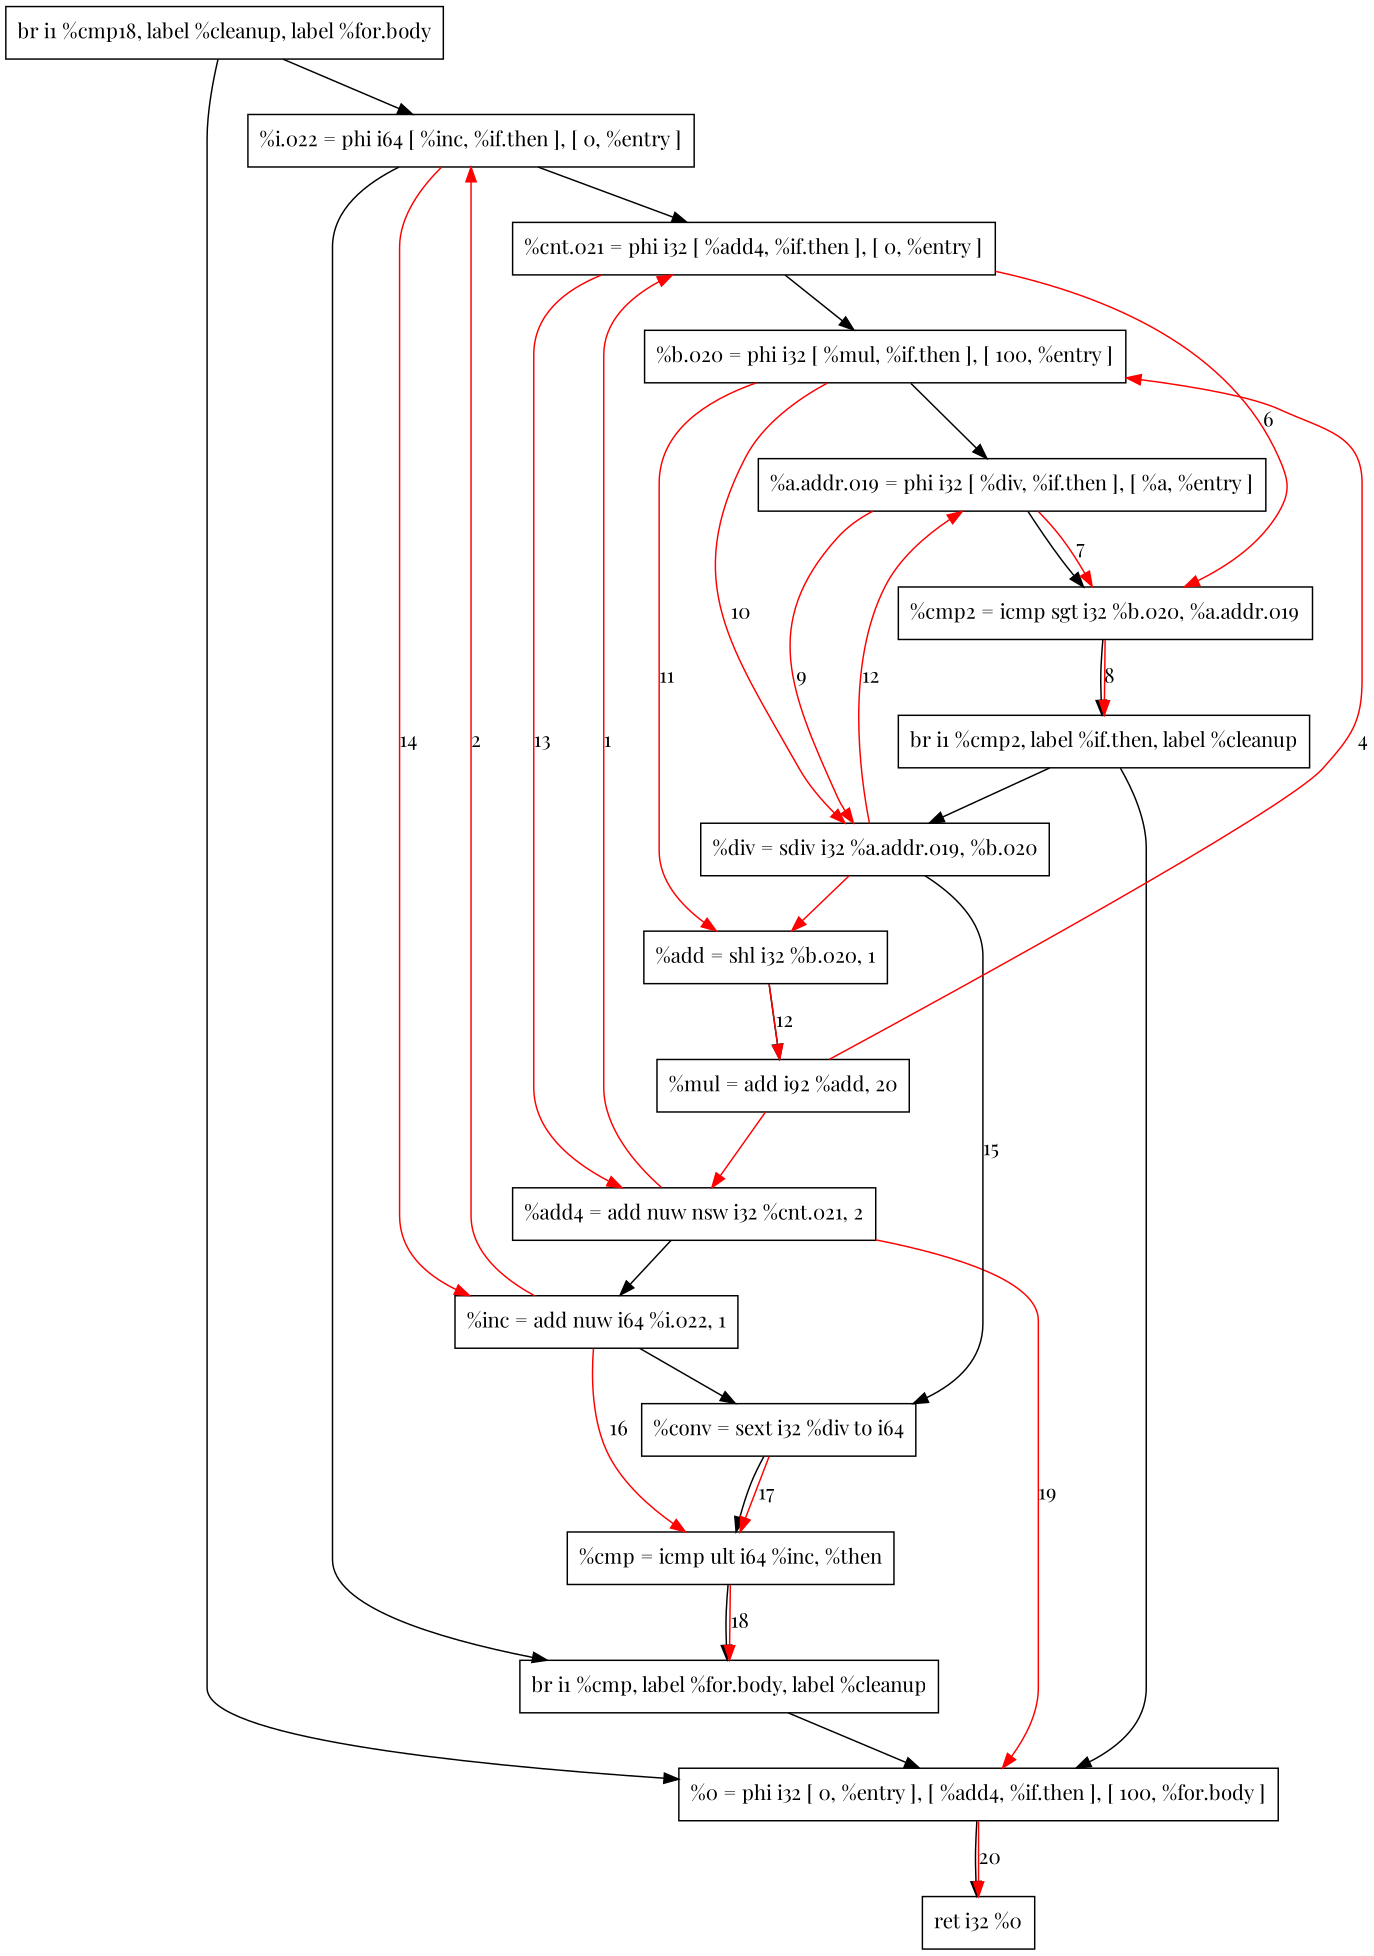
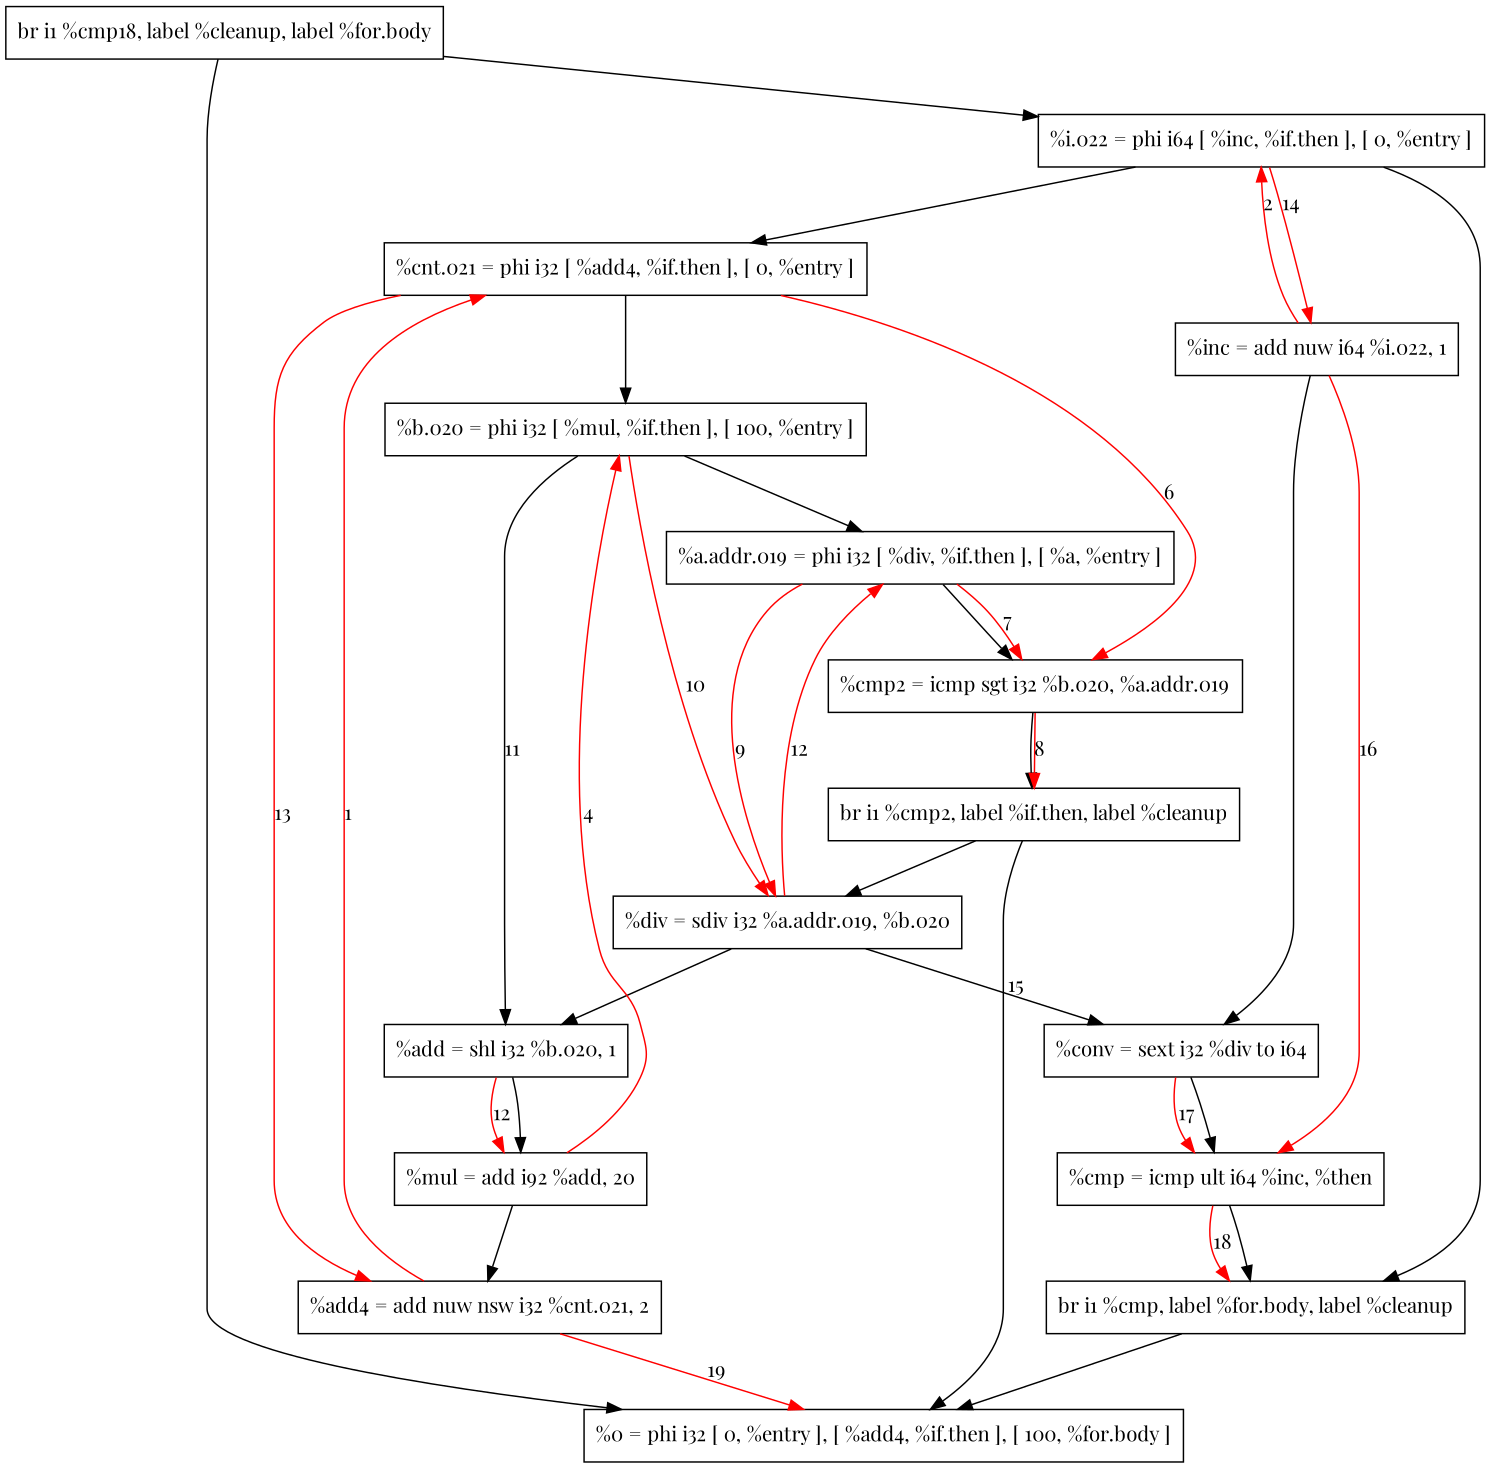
edge "%b.020 = phi i32 [ %mul, %if.then ], [ 100, %entry ]" -> "%add = shl i32 %b.020, 1": color red -> black
edge "%div = sdiv i32 %a.addr.019, %b.020" -> "%add = shl i32 %b.020, 1": color red -> black
edge "%mul = add i92 %add, 20" -> "%add4 = add nuw nsw i32 %cnt.021, 2": color red -> black
edge "%add4 = add nuw nsw i32 %cnt.021, 2" -> "%inc = add nuw i64 %i.022, 1": removed
node "ret i32 %0": removed
